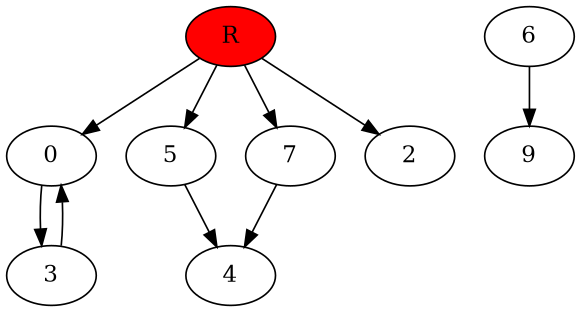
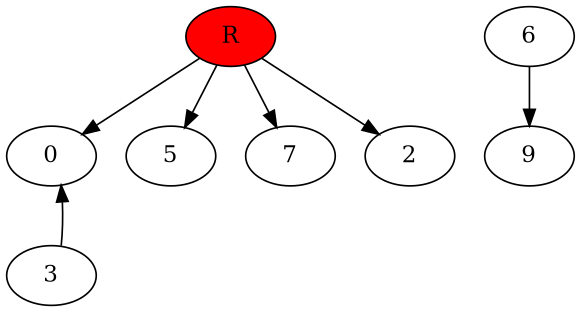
edge "0" -> "3": removed
node "4": removed
